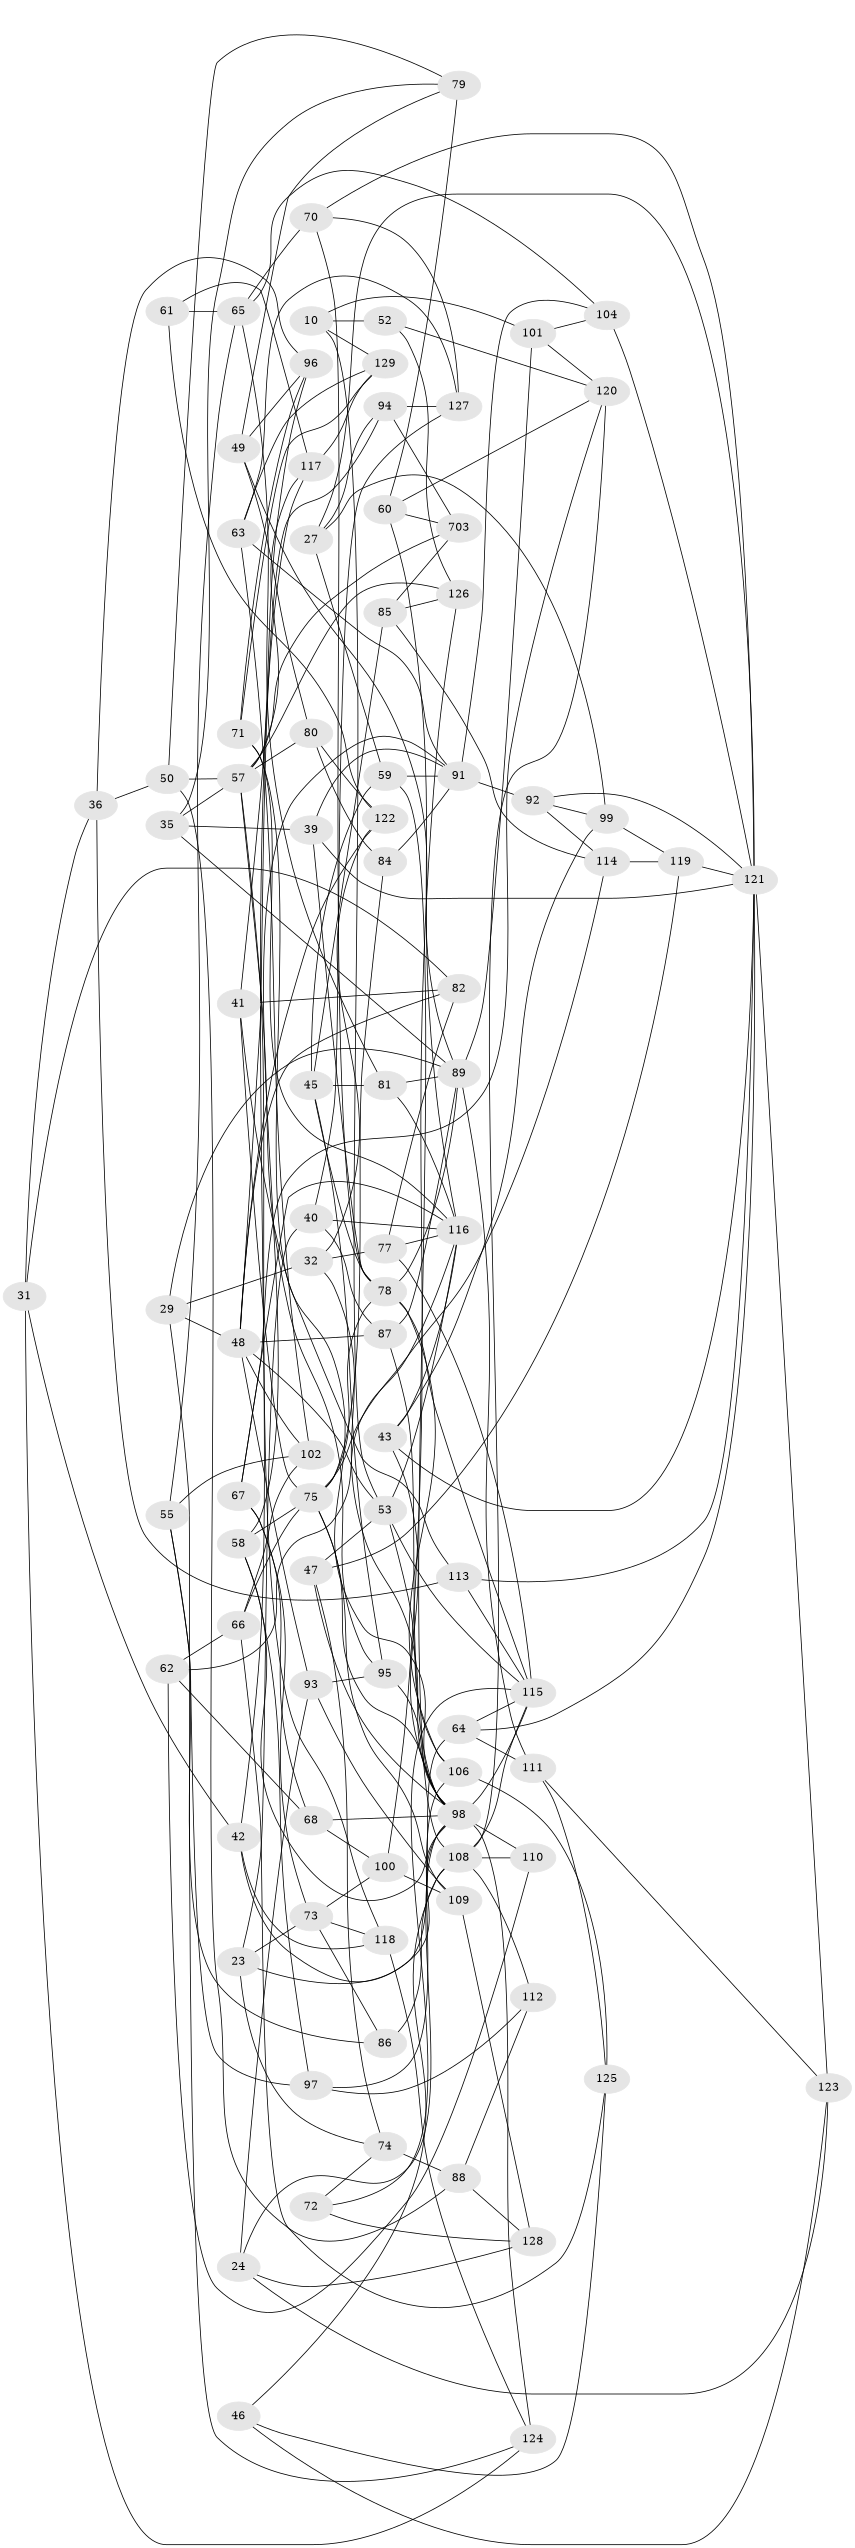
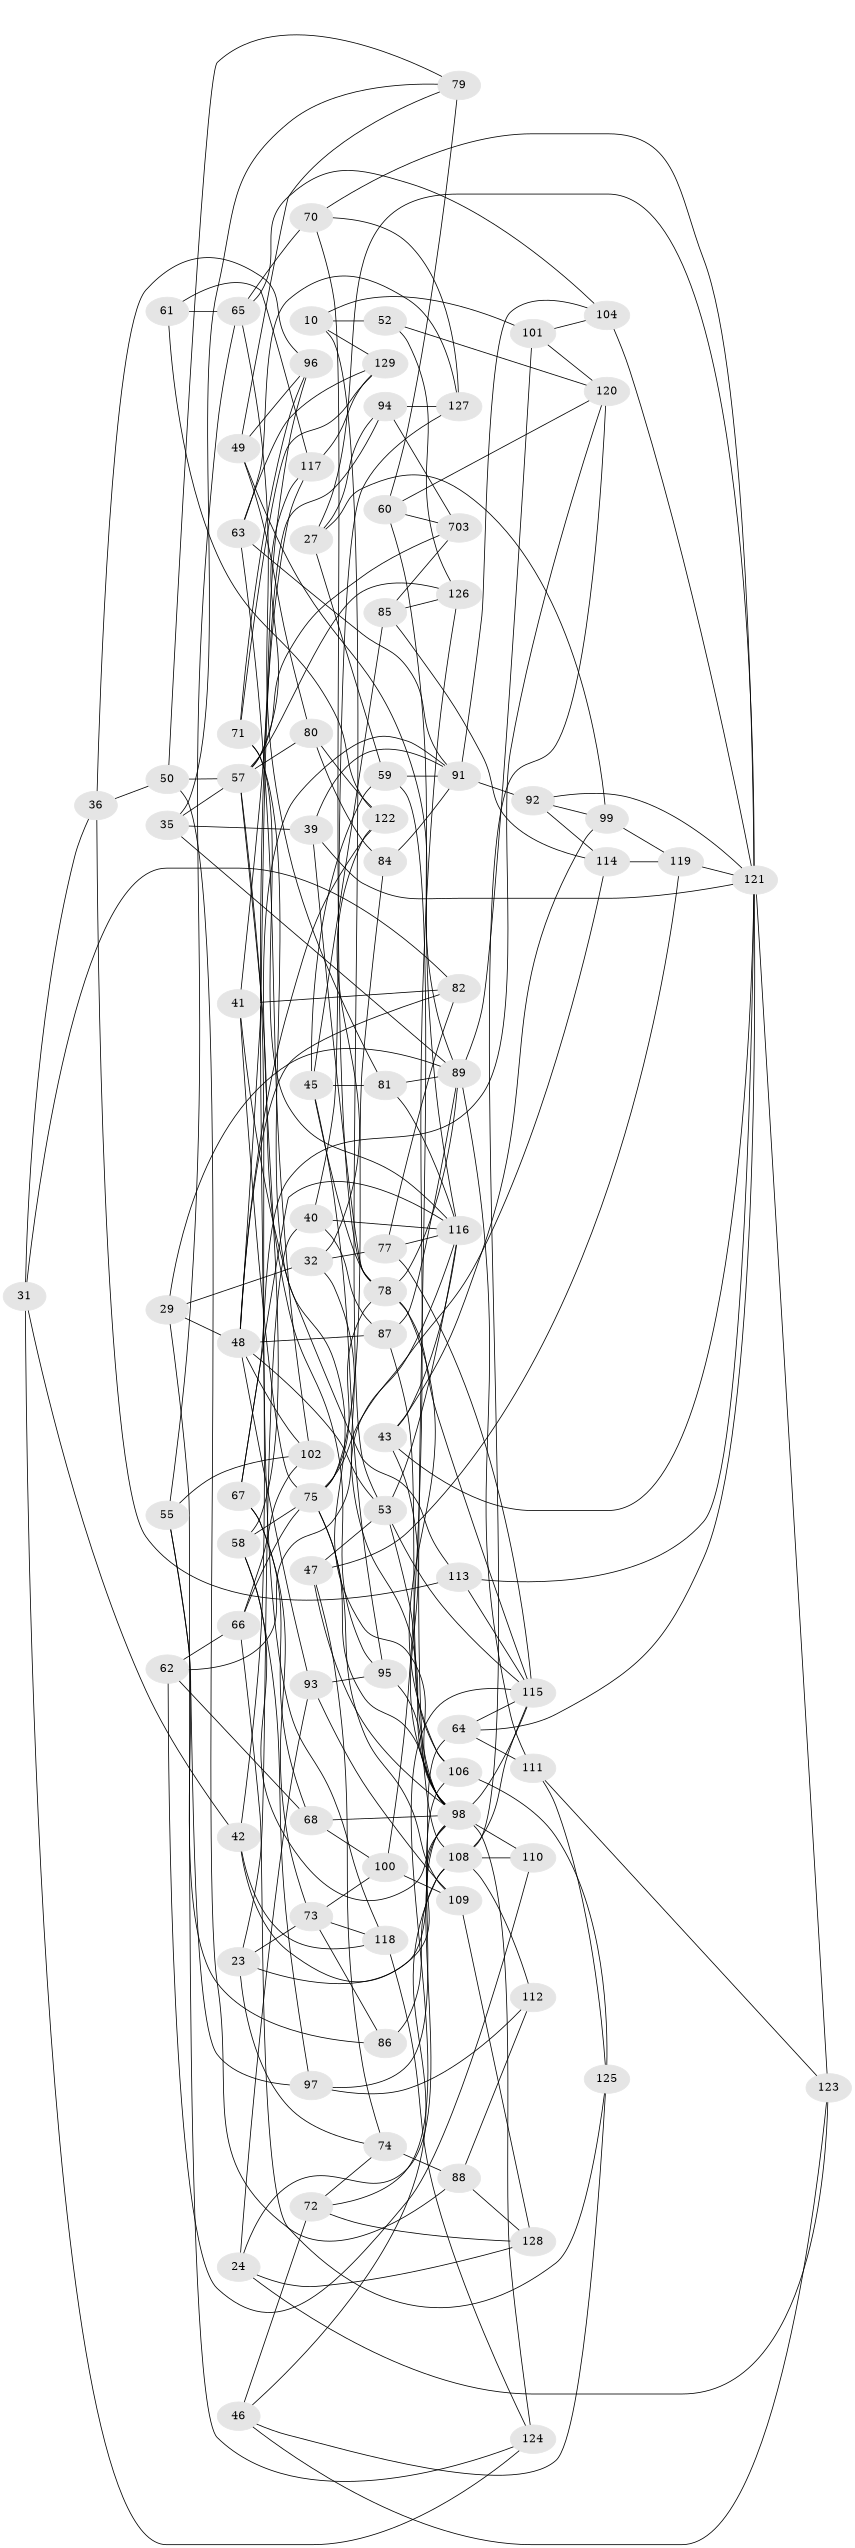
edge "72" -- "46": added
